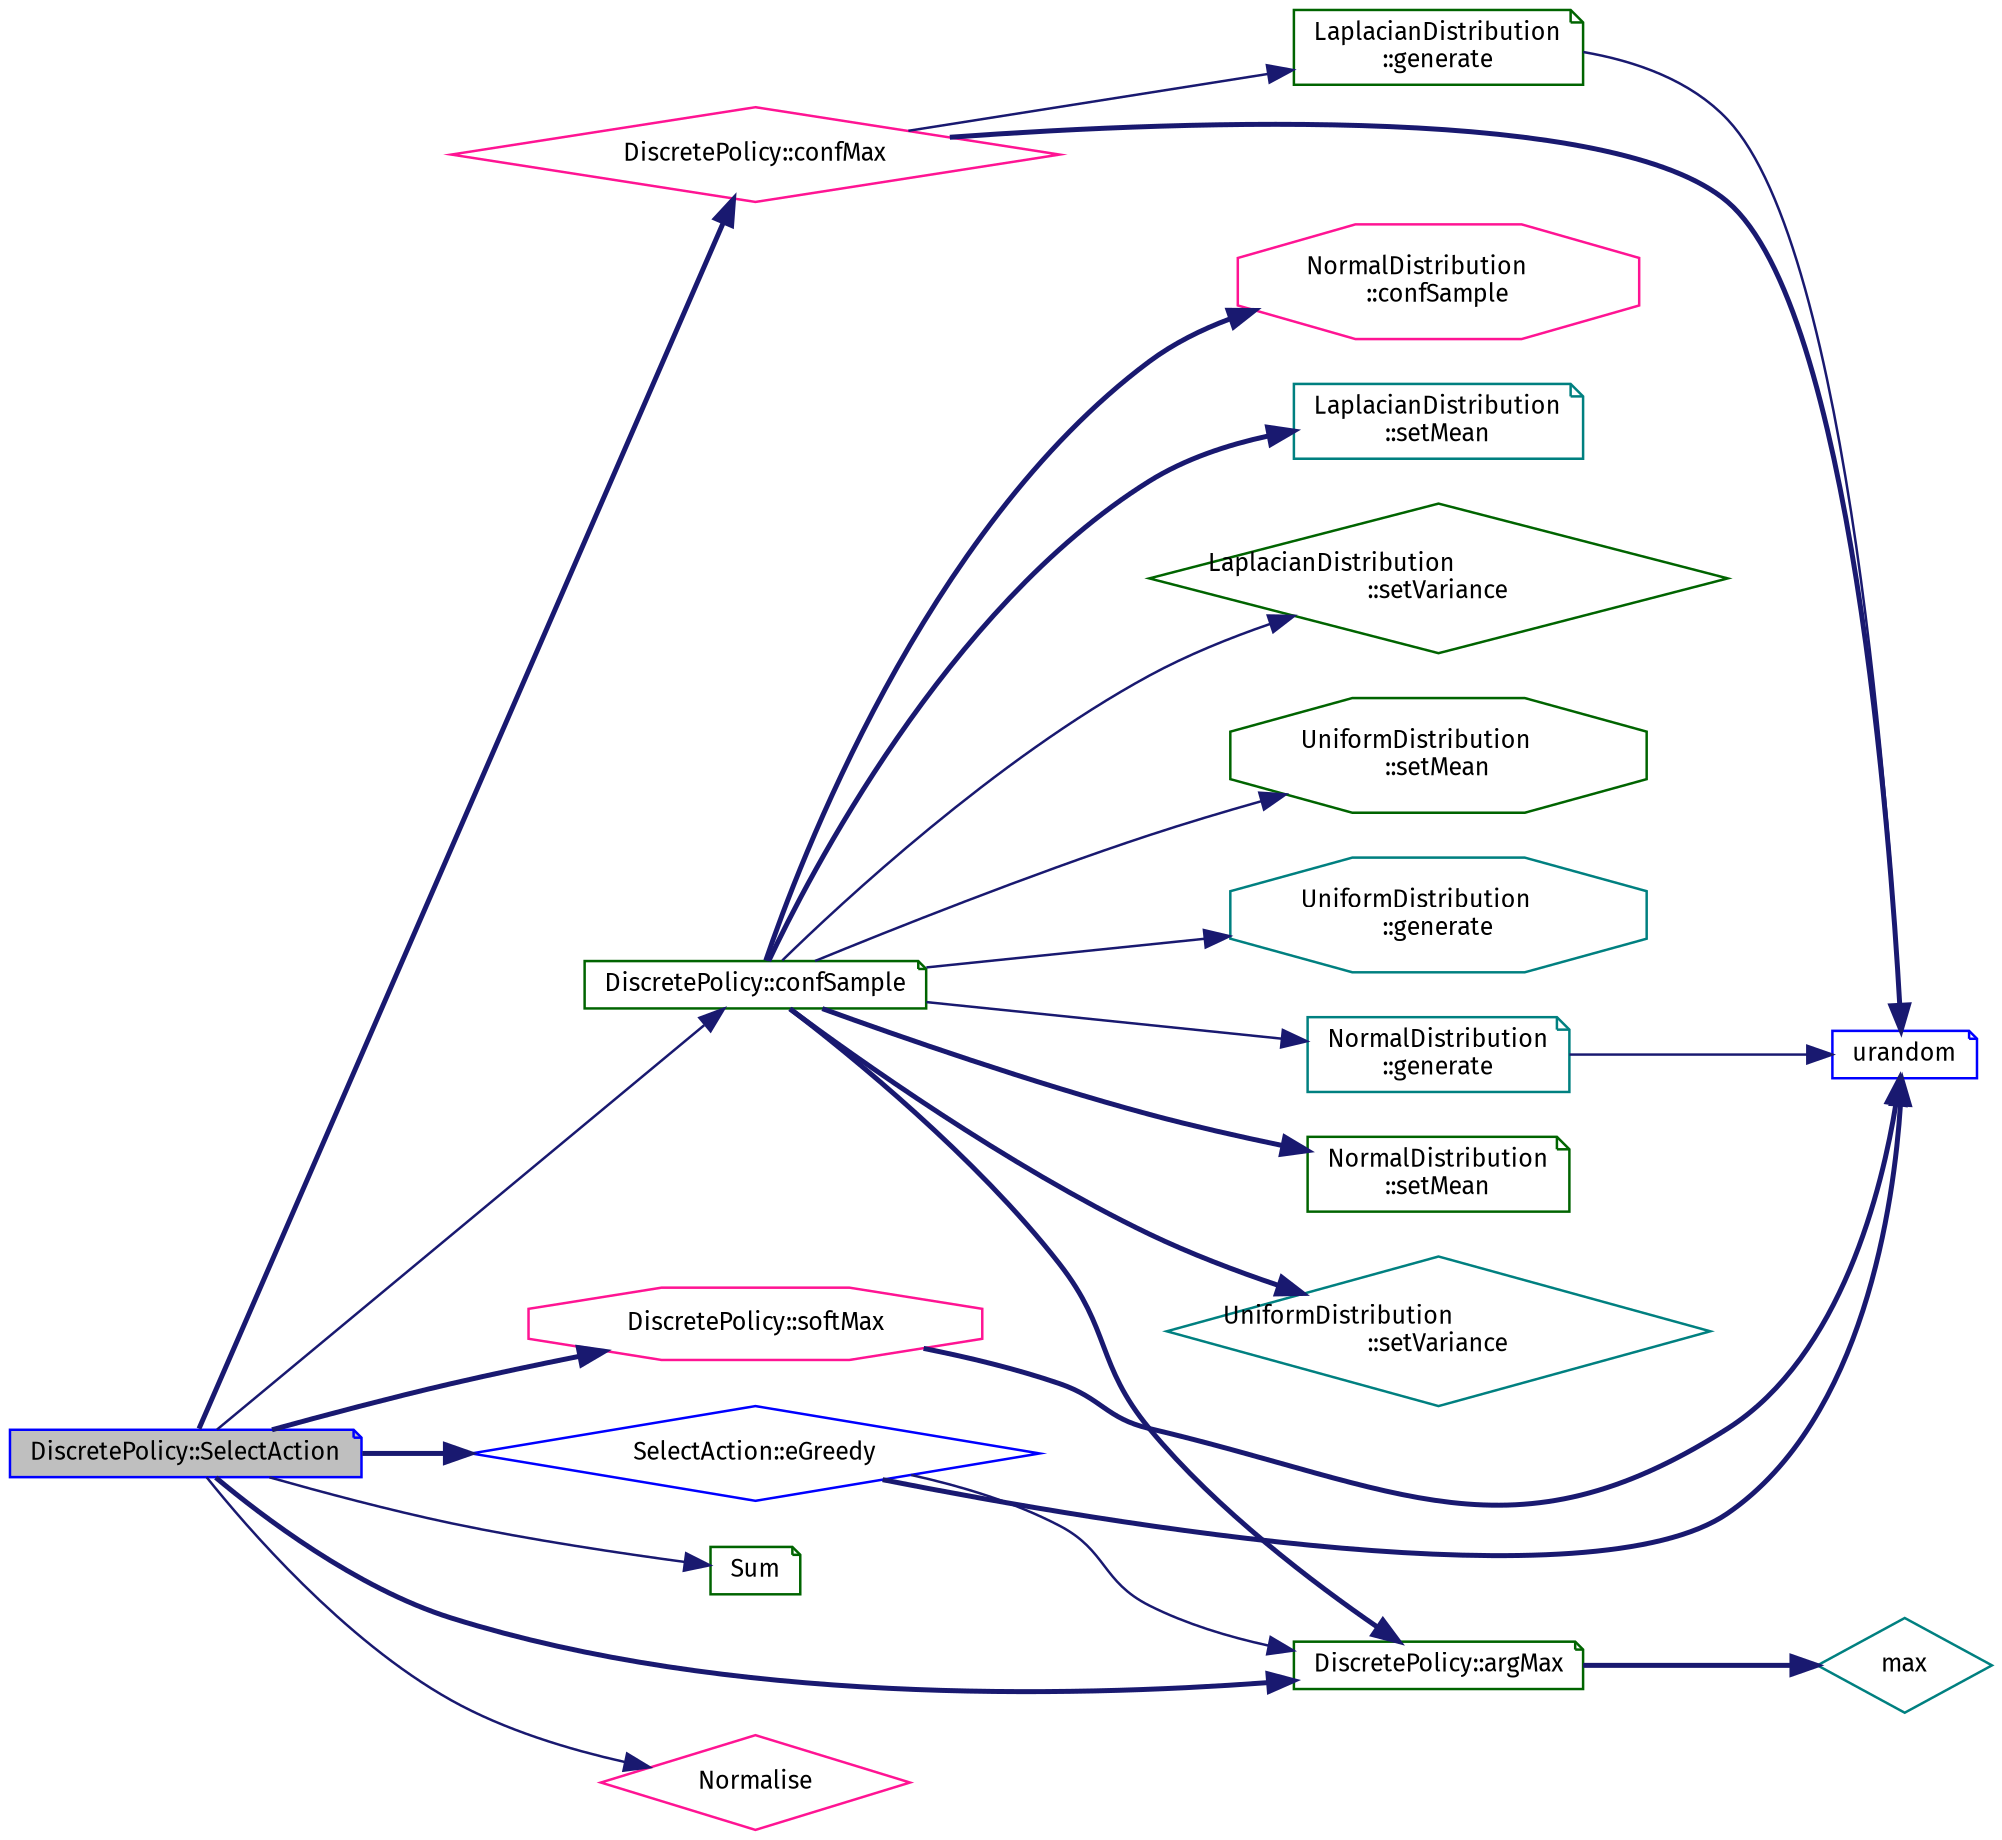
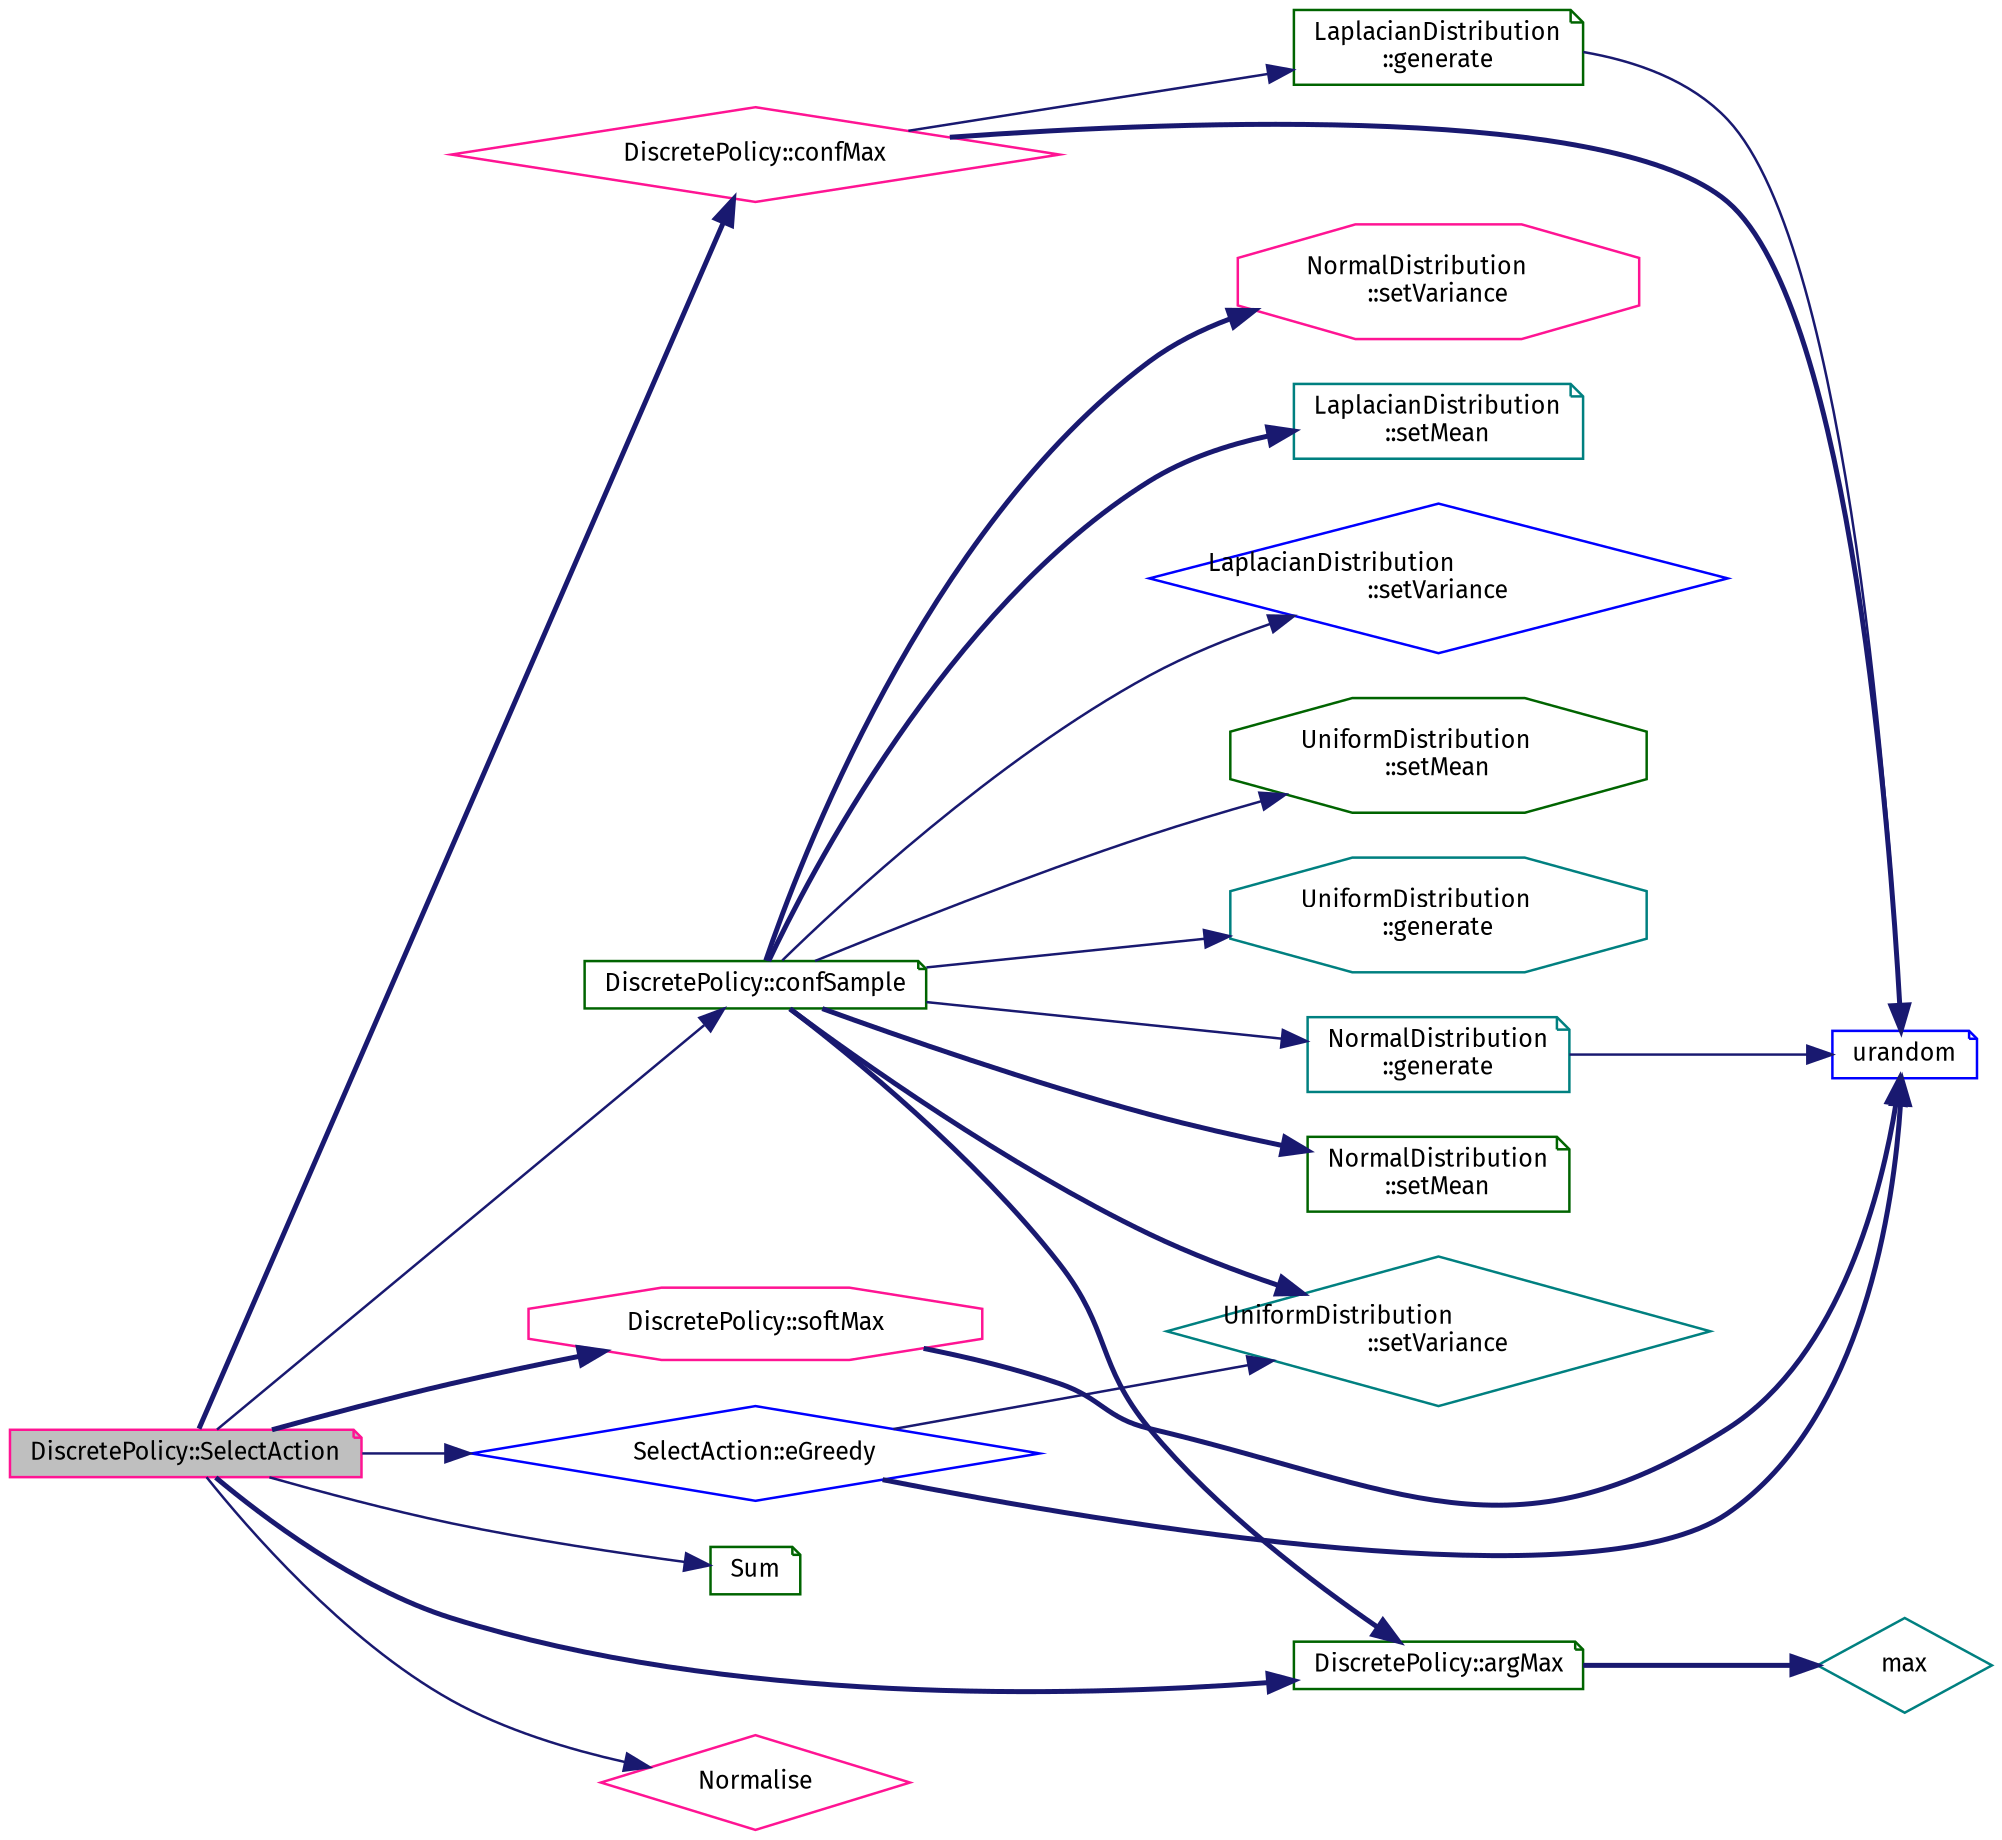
node "NormalDistribution ::confSample": label "NormalDistribution ::confSample" -> "NormalDistribution ::setVariance"
node "LaplacianDistribution ::setVariance": color darkgreen -> blue
node "DiscretePolicy::SelectAction": color blue -> deeppink
edge "DiscretePolicy::SelectAction" -> "SelectAction::eGreedy": style bold -> solid
edge "SelectAction::eGreedy" -> "DiscretePolicy::argMax": now "SelectAction::eGreedy" -> "UniformDistribution ::setVariance"
